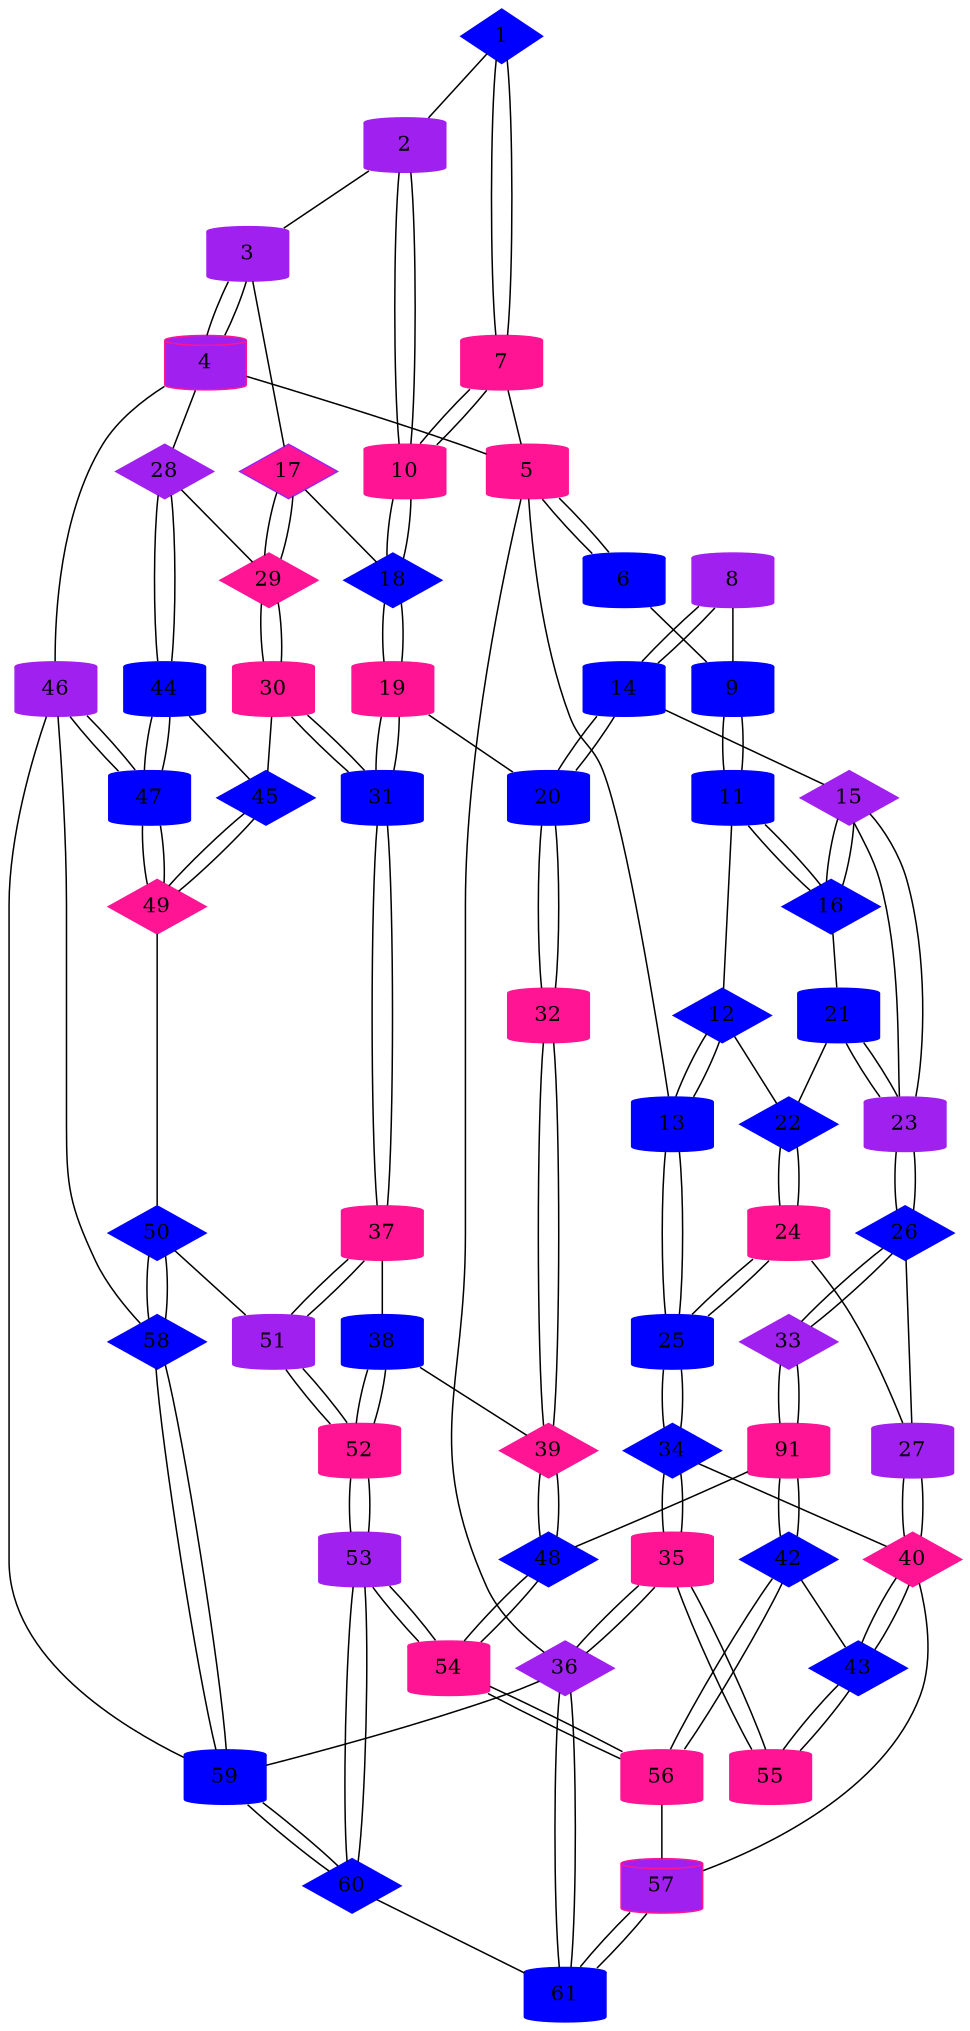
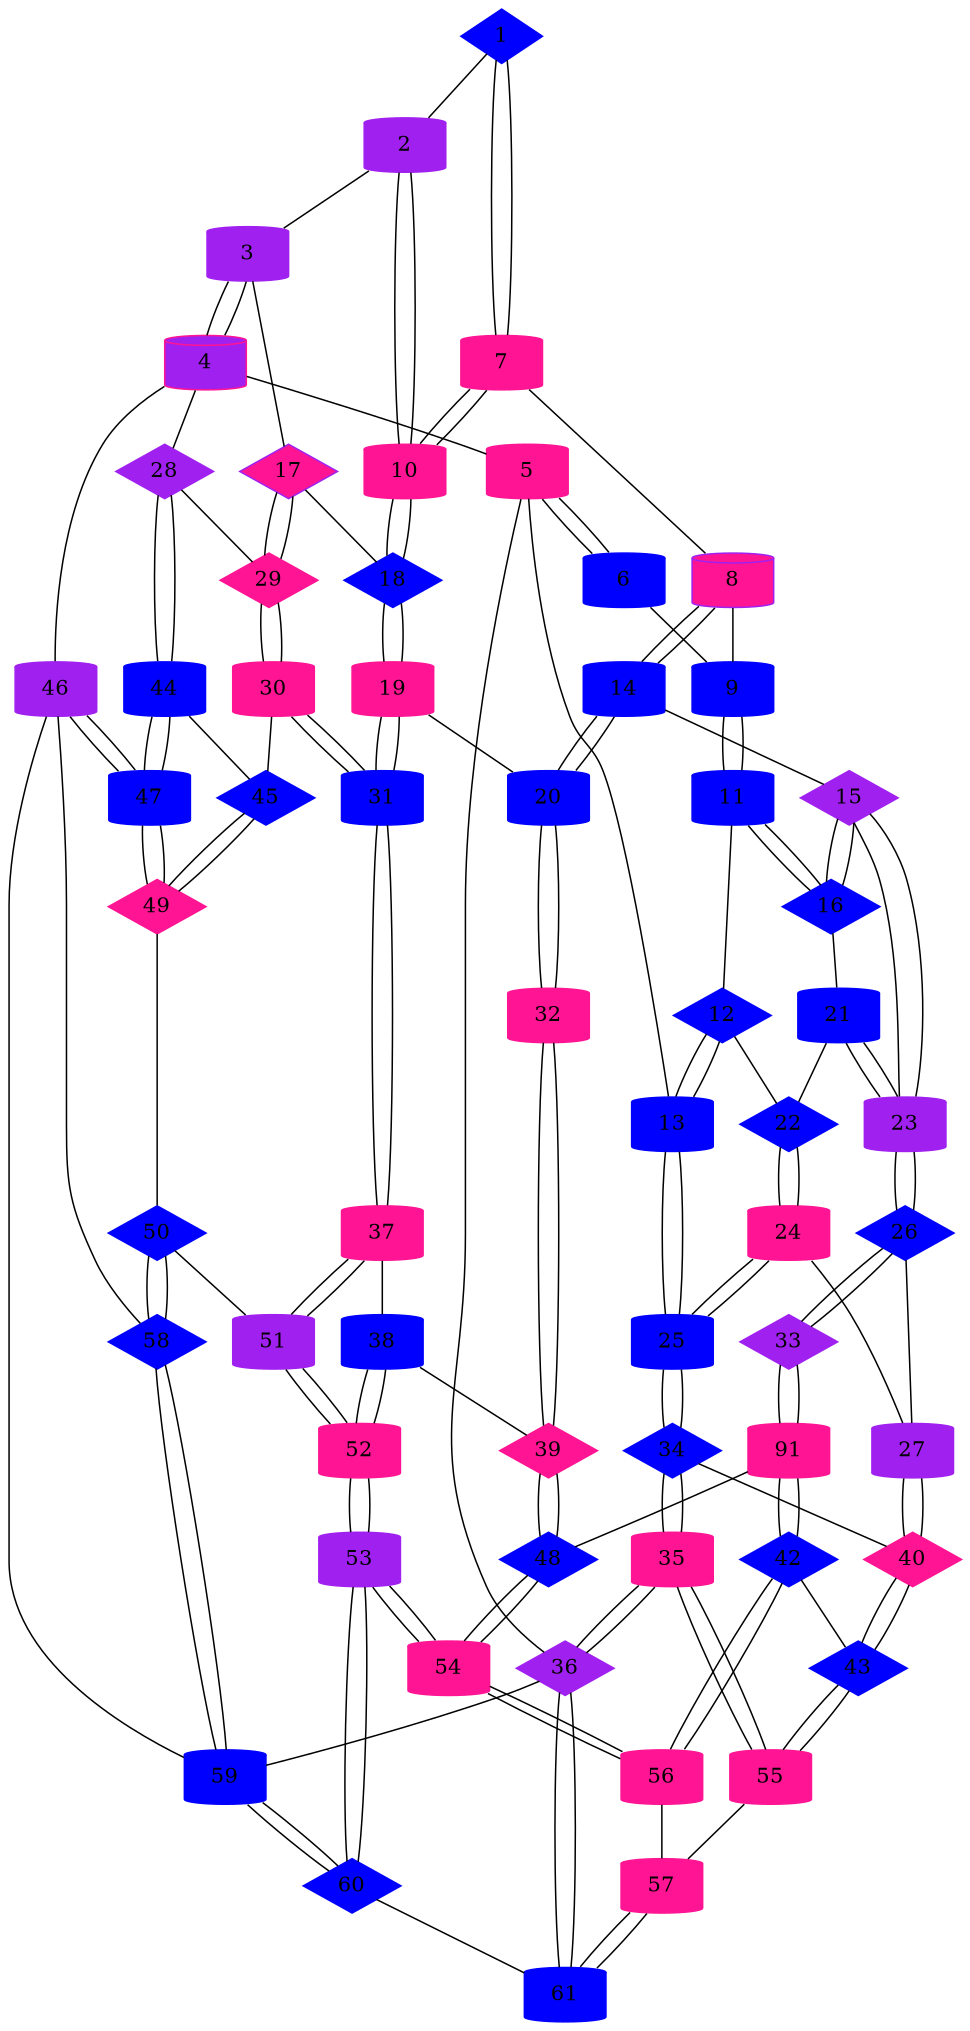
edge "7" -- "5": now "7" -- "8"
node "8": fillcolor purple -> deeppink
edge "40" -- "57": now "55" -- "57"
node "57": fillcolor purple -> deeppink
